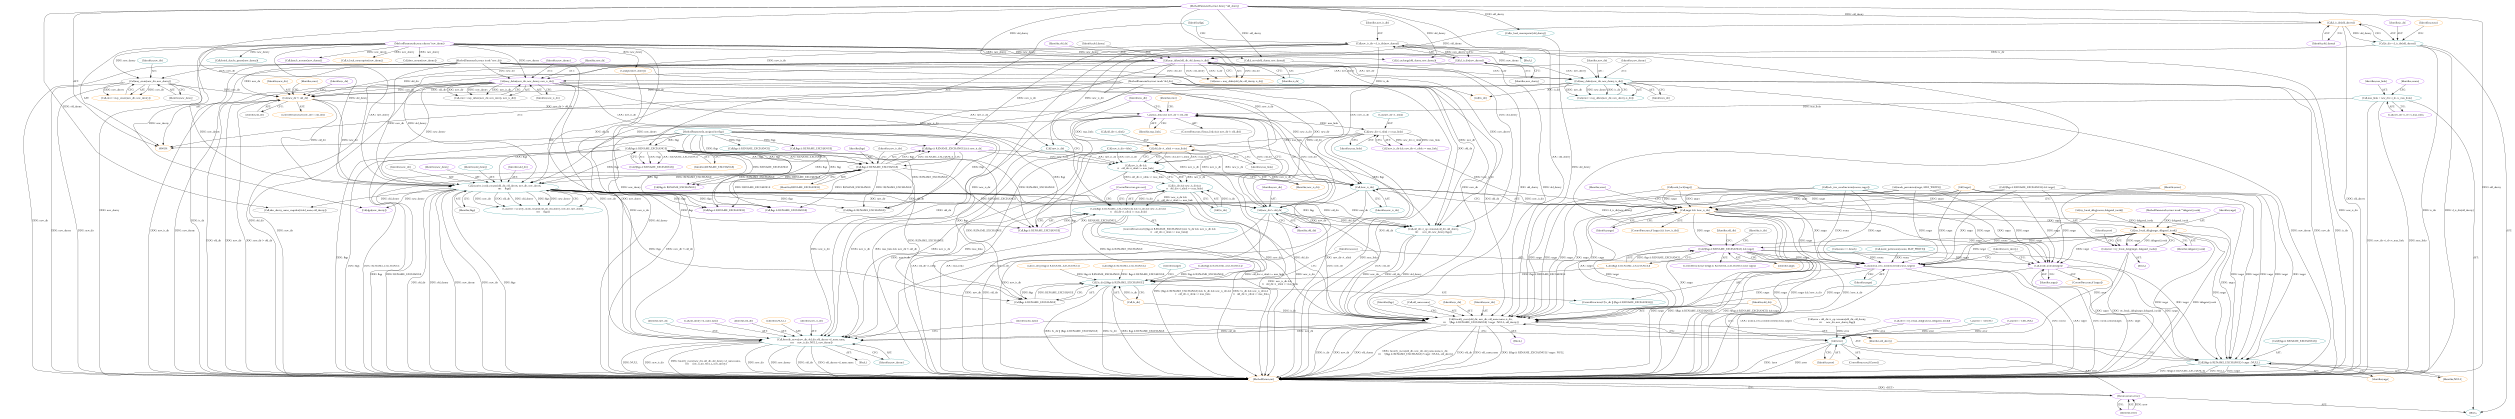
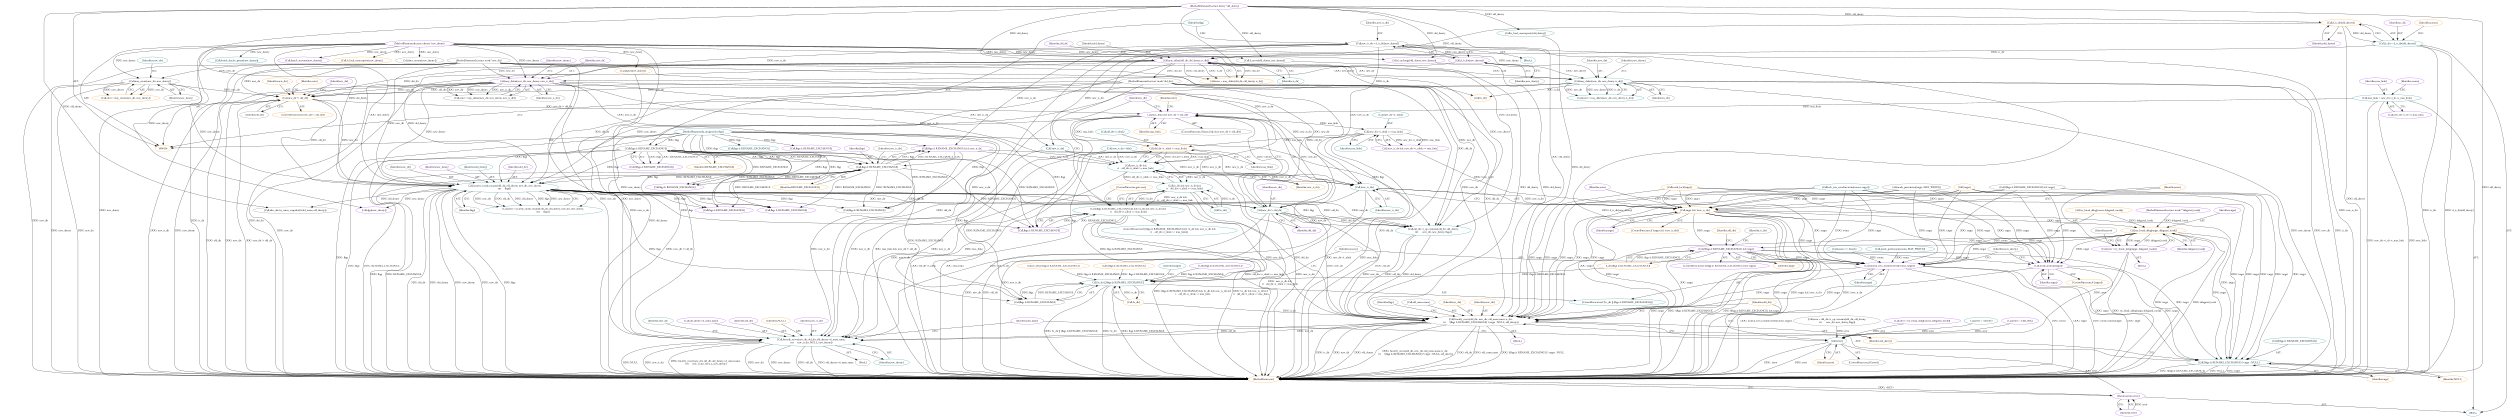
node "(ControlStructure,goto out;)": color purple -> darkorange
